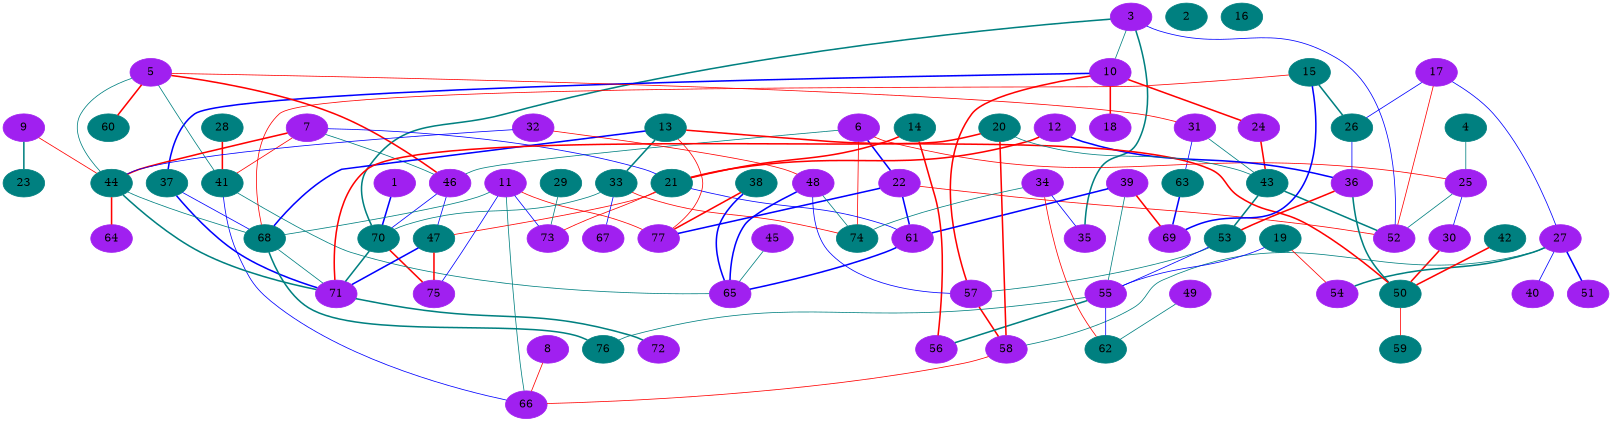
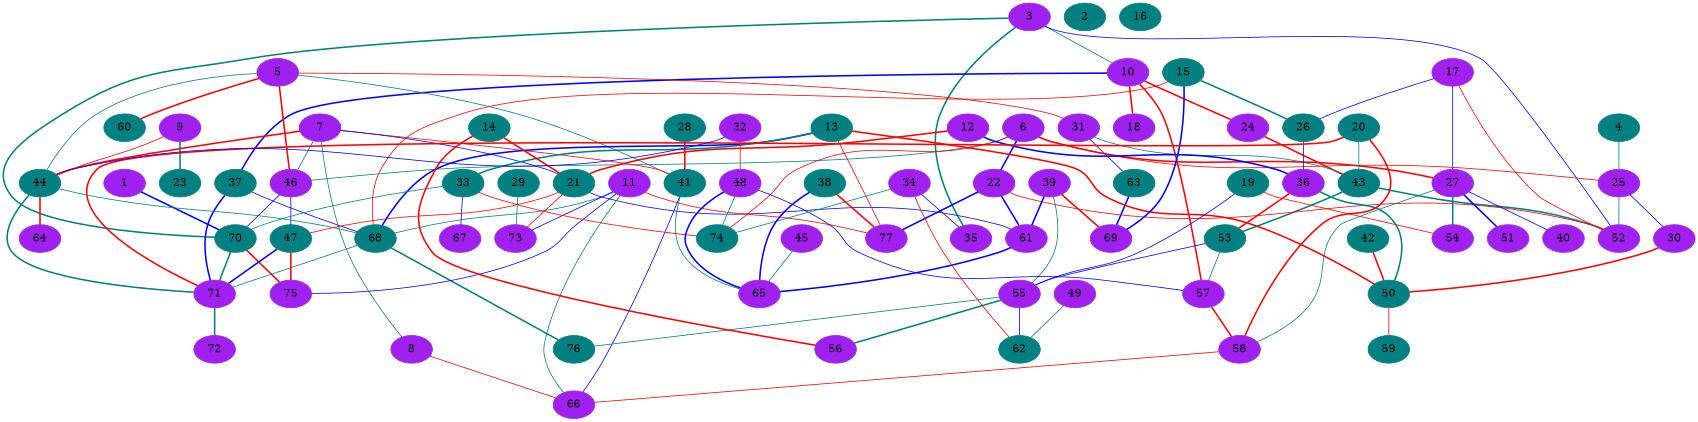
edge "6" -- "27": added
edge "7" -- "8": added
